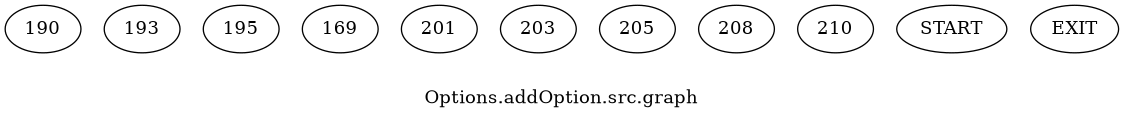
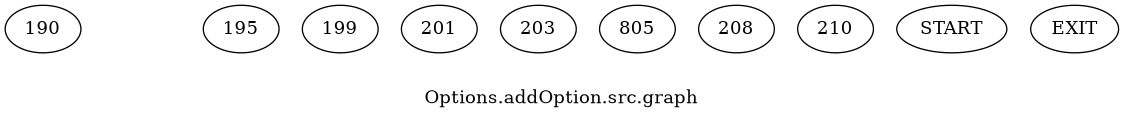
node "193": removed
node "169": label "169" -> "199"
node "205": label "205" -> "805"
